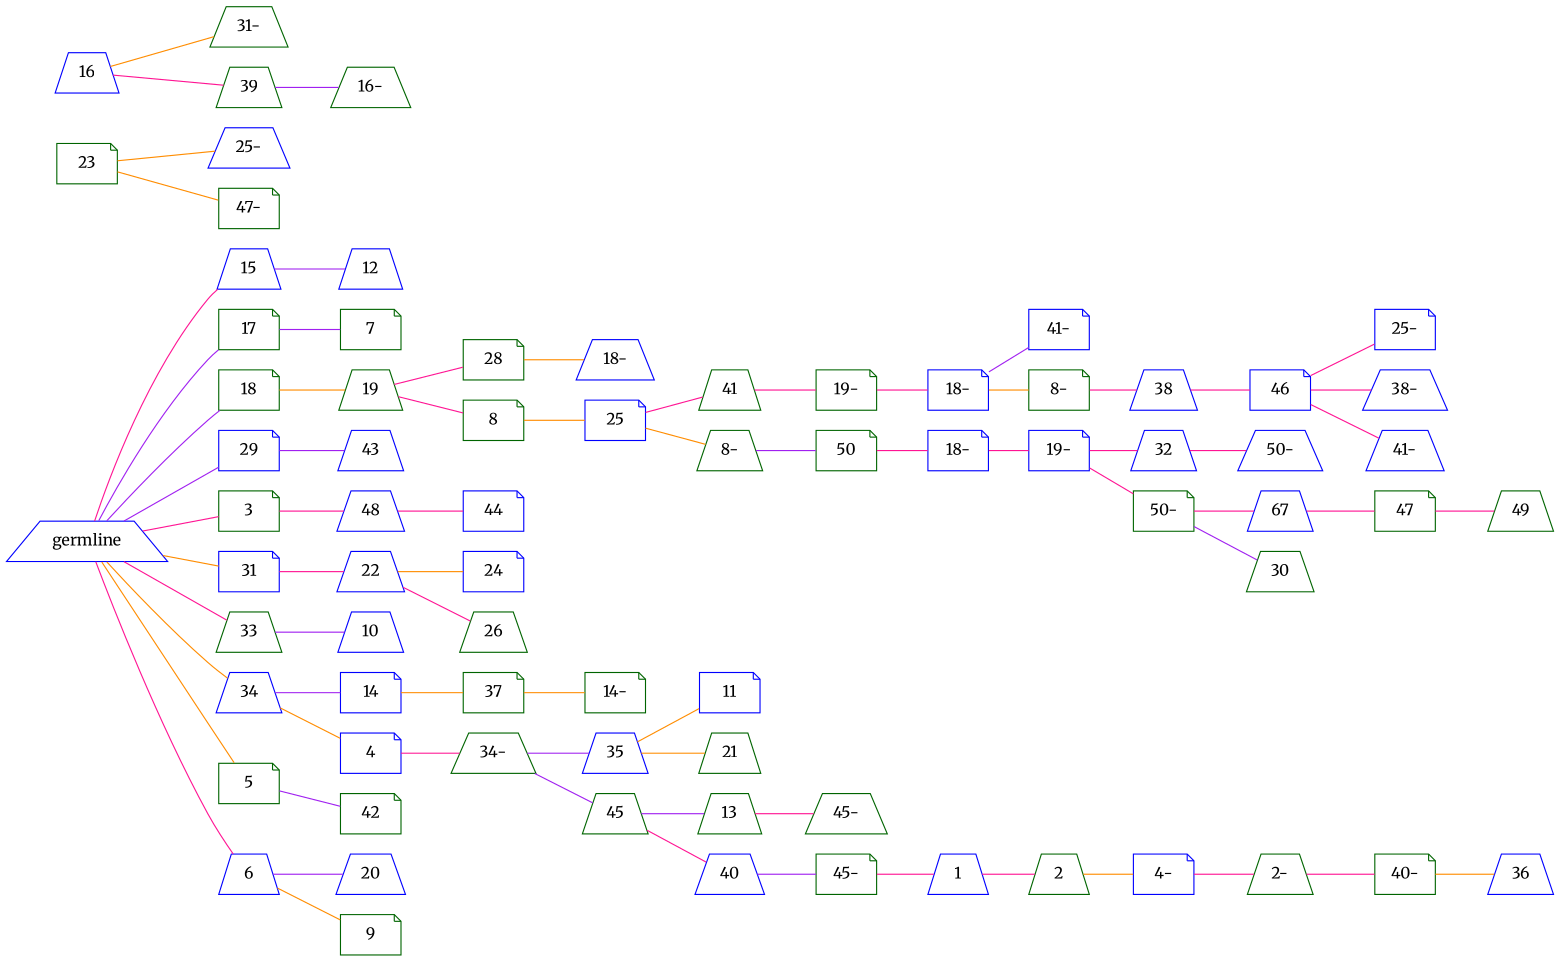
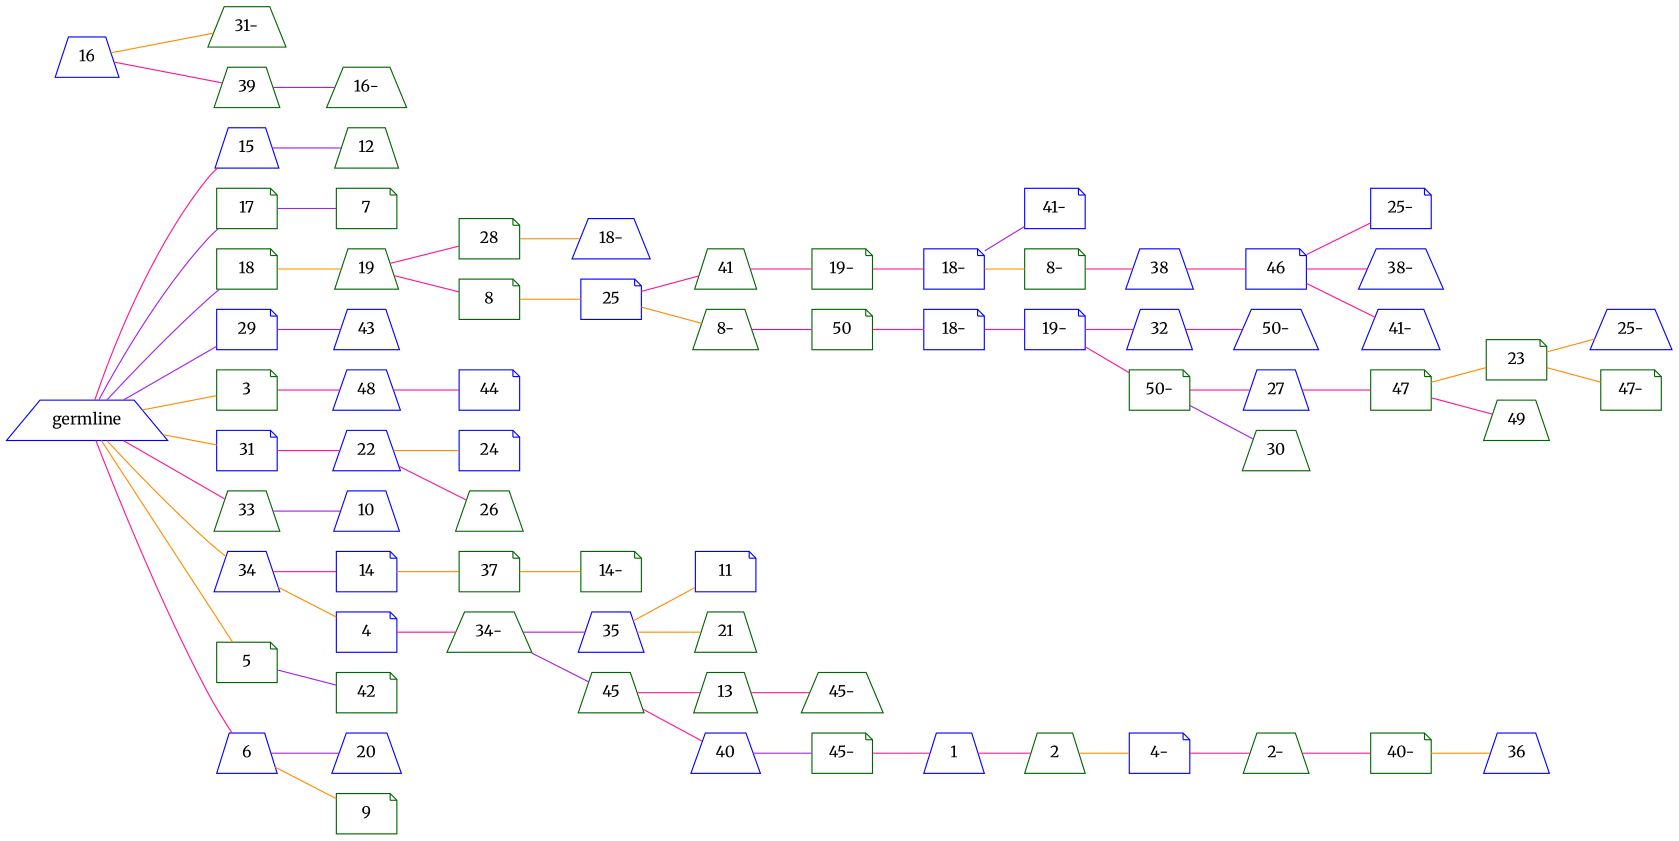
node "12": color blue -> darkgreen
edge "23" -- "47": added
node "67": label "67" -> "27"
edge "3" -- "germline": color deeppink -> darkorange
edge "34" -- "14": color purple -> deeppink
edge "45" -- "13": color purple -> deeppink
